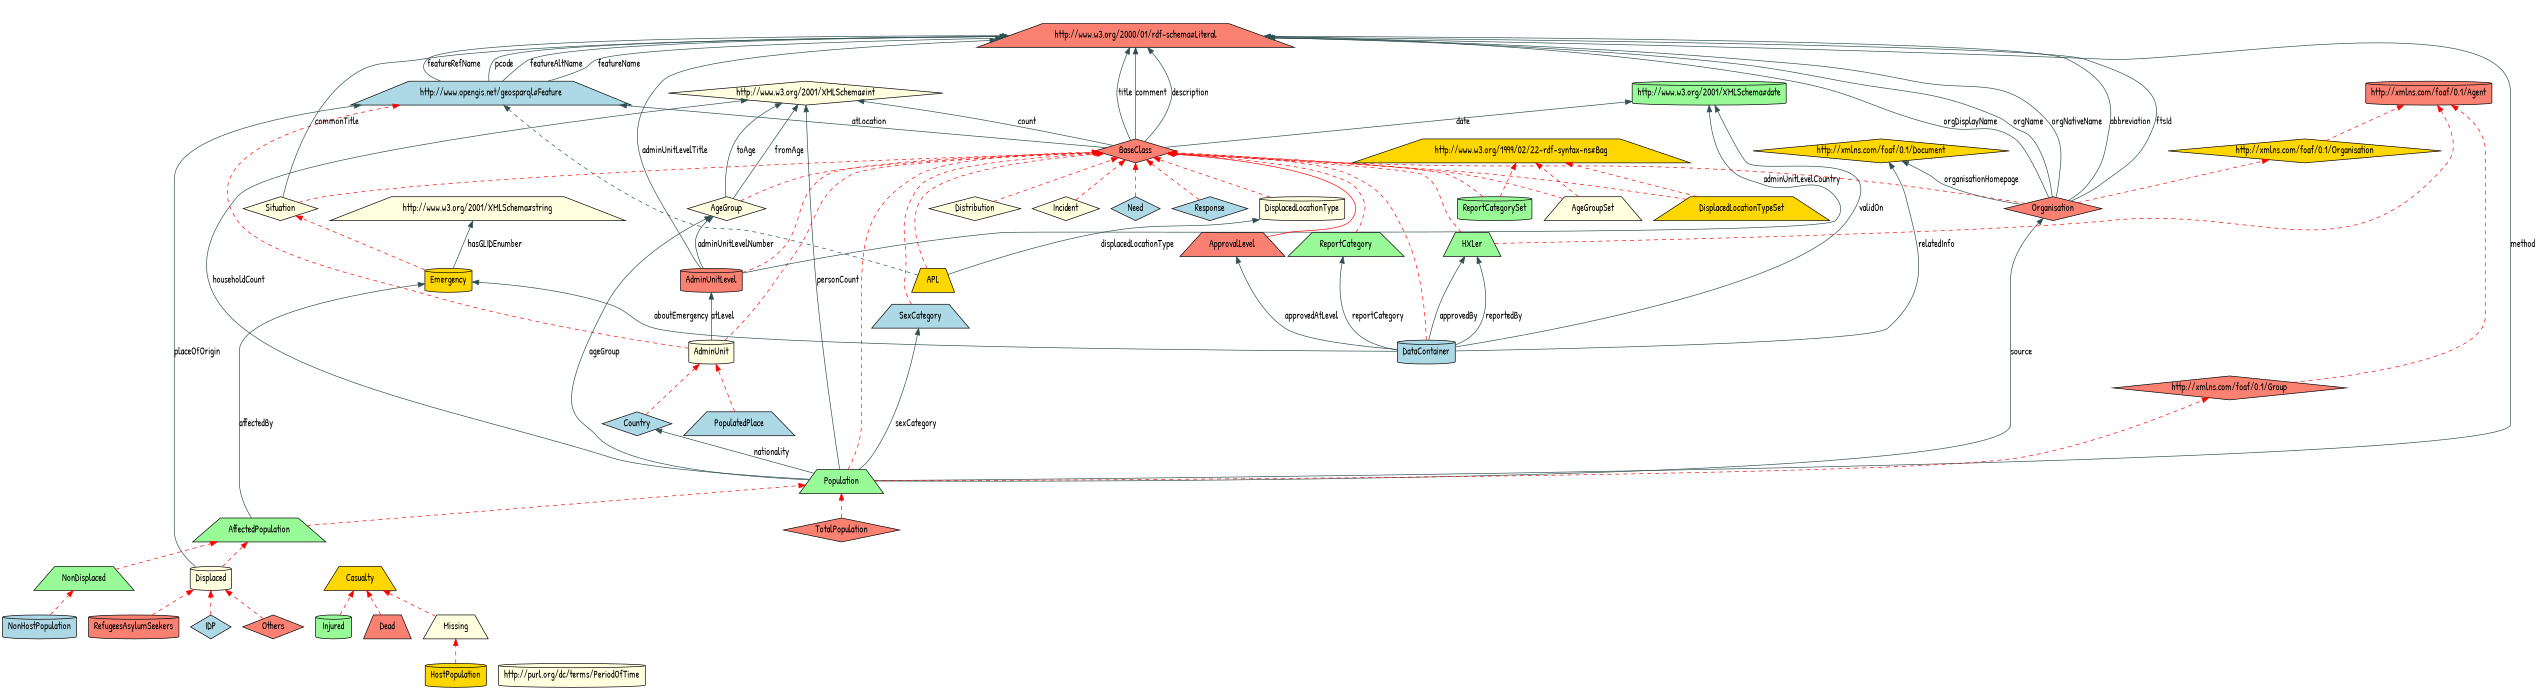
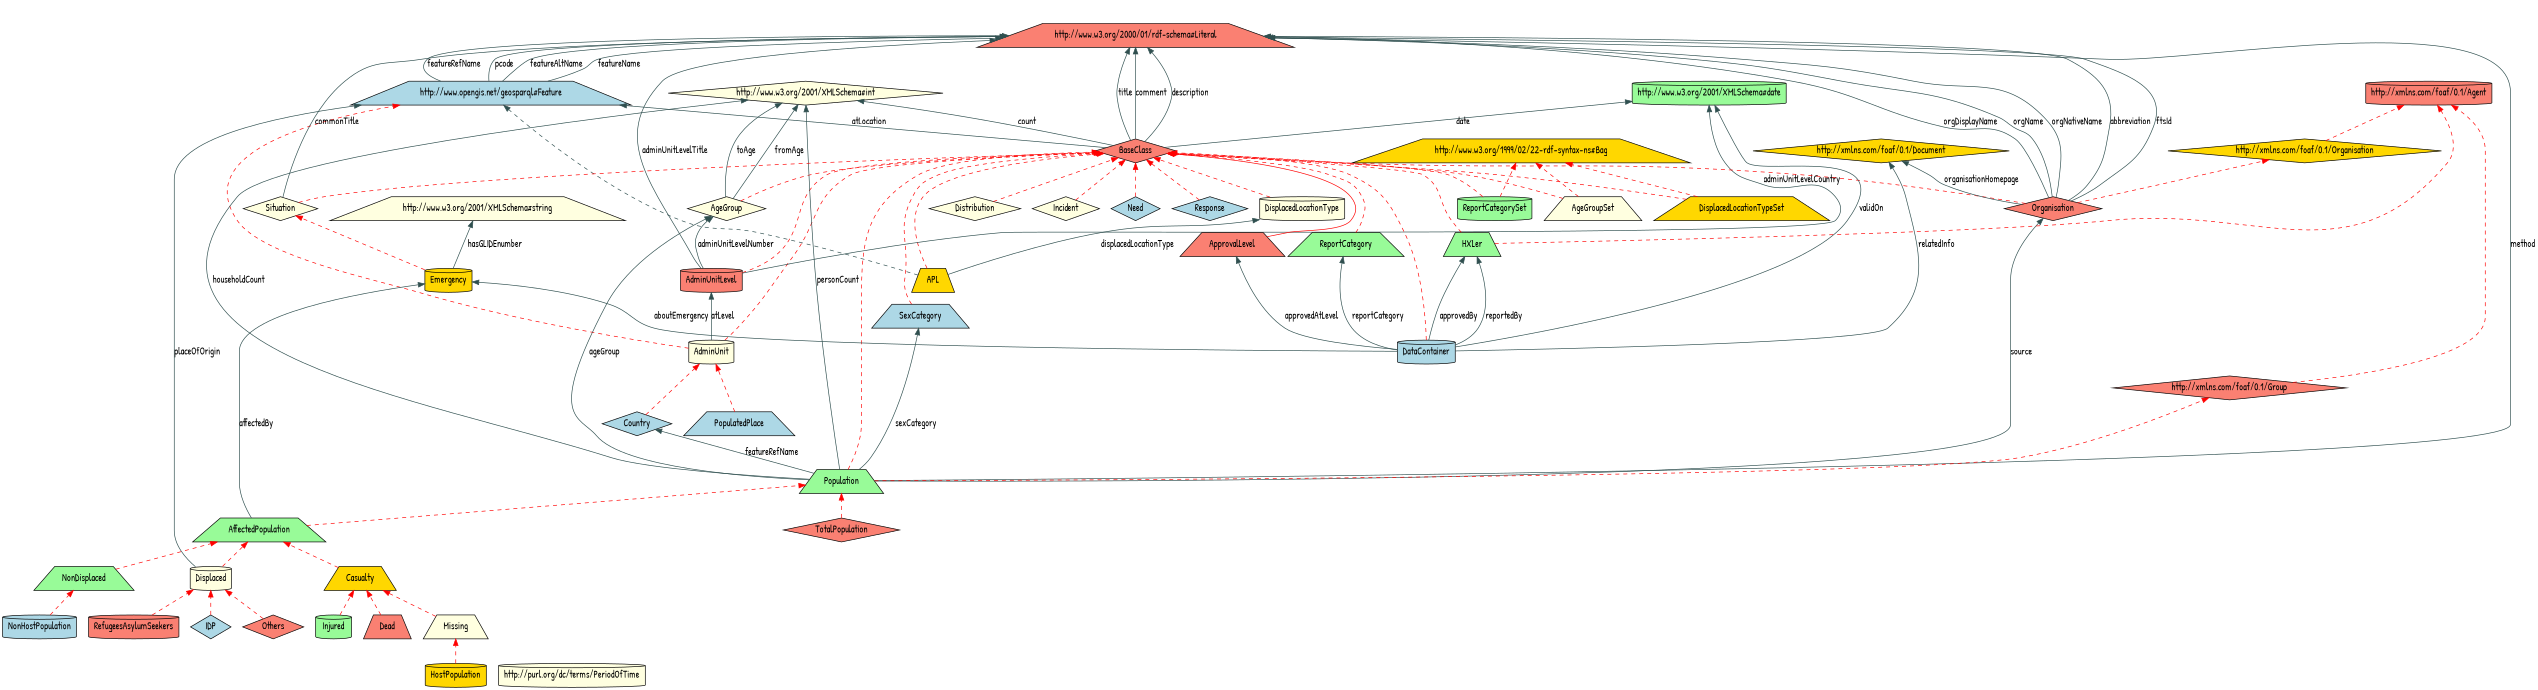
edge "Population" -> "Country": label "nationality" -> "featureRefName"
edge "Casualty" -> "AffectedPopulation": added
